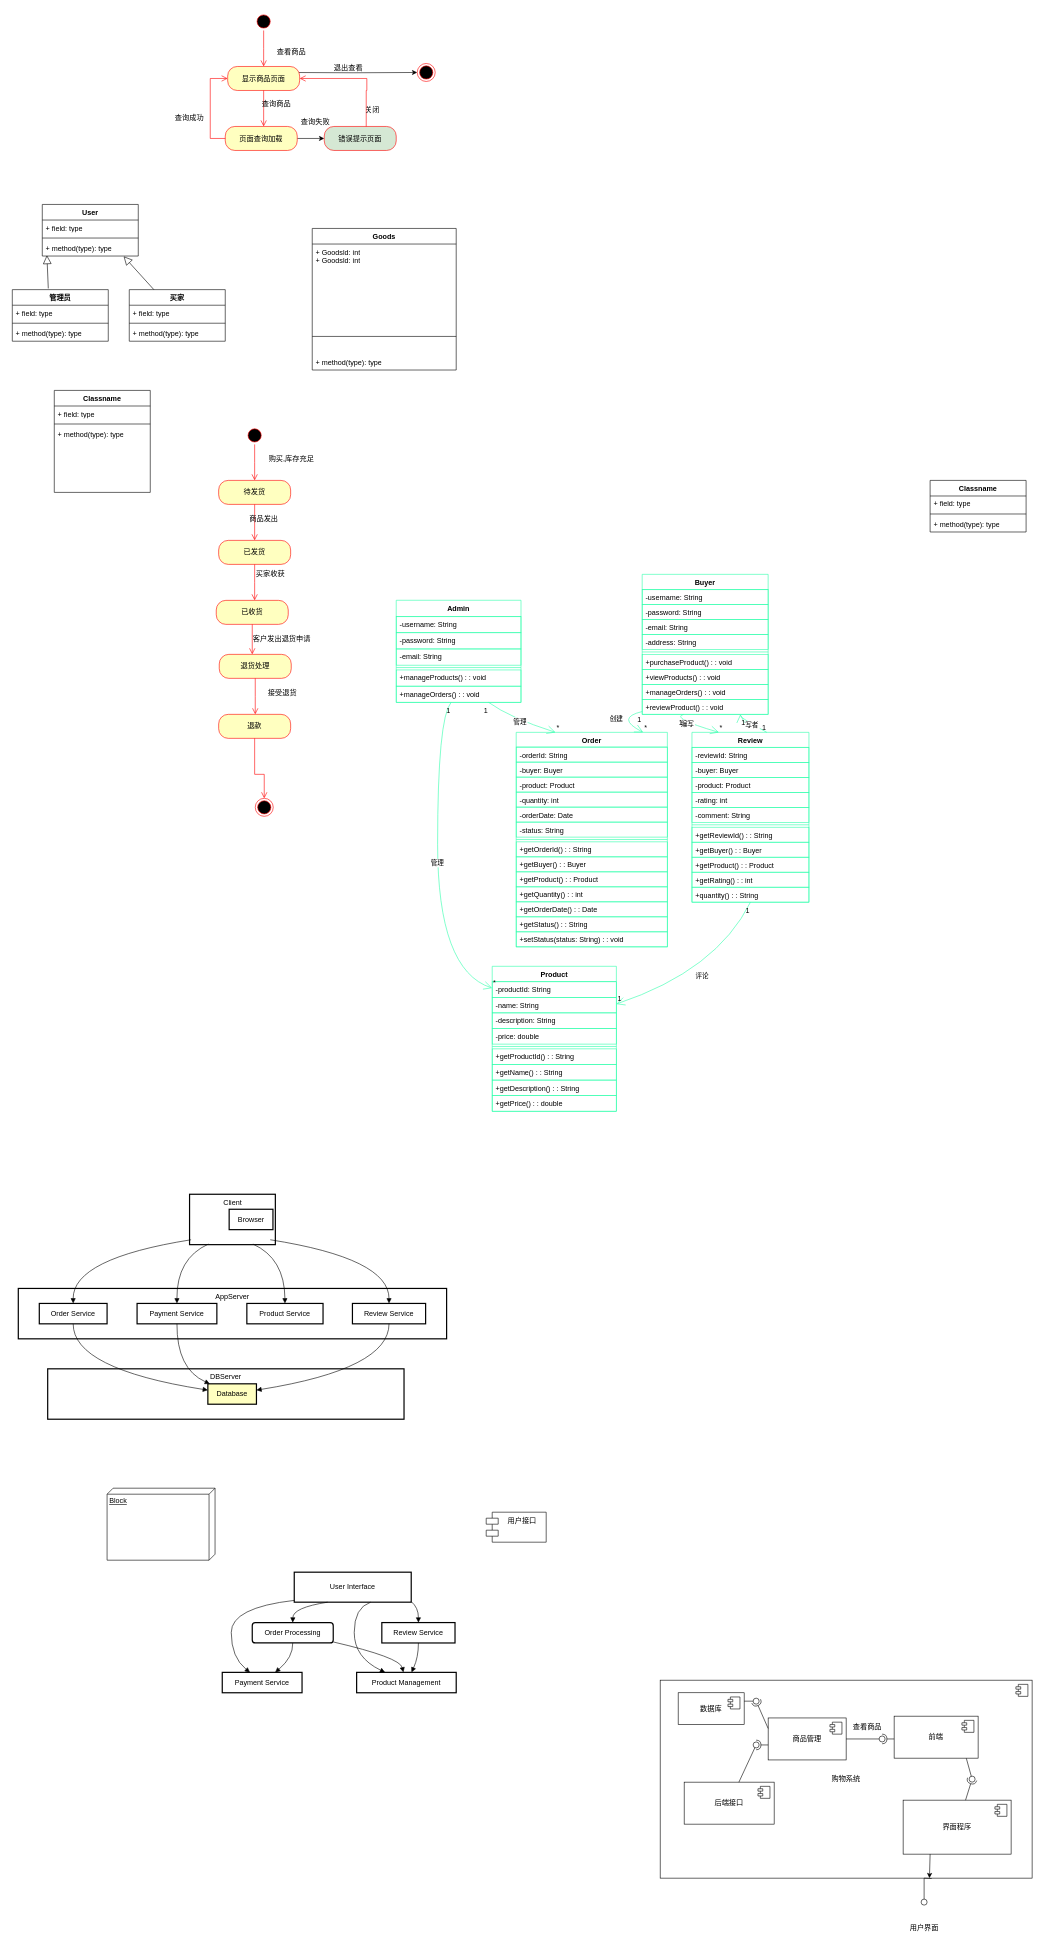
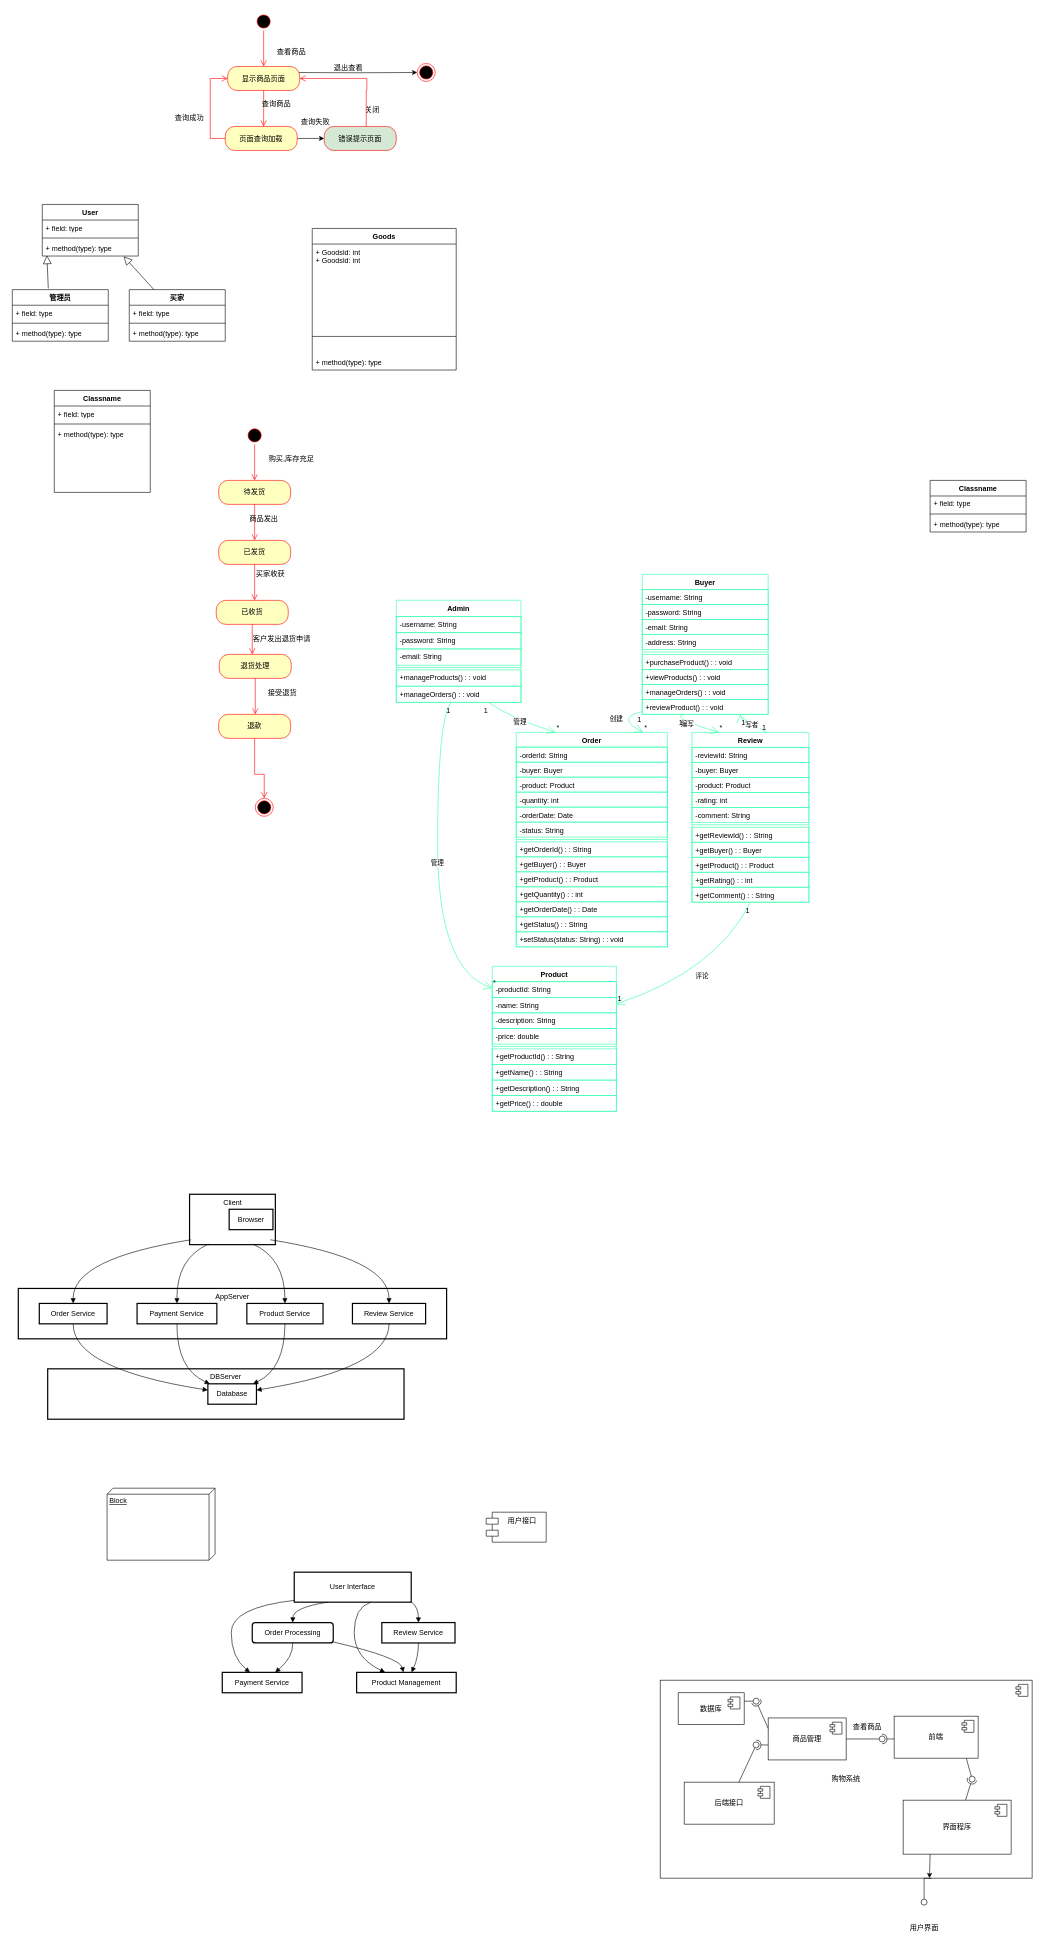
node "+quantity() : : String": label "+quantity() : : String" -> "+getComment() : : String"
edge "Product Service" -> "Database": added
node "Database": fillcolor #ffffc0 -> #ffffff
